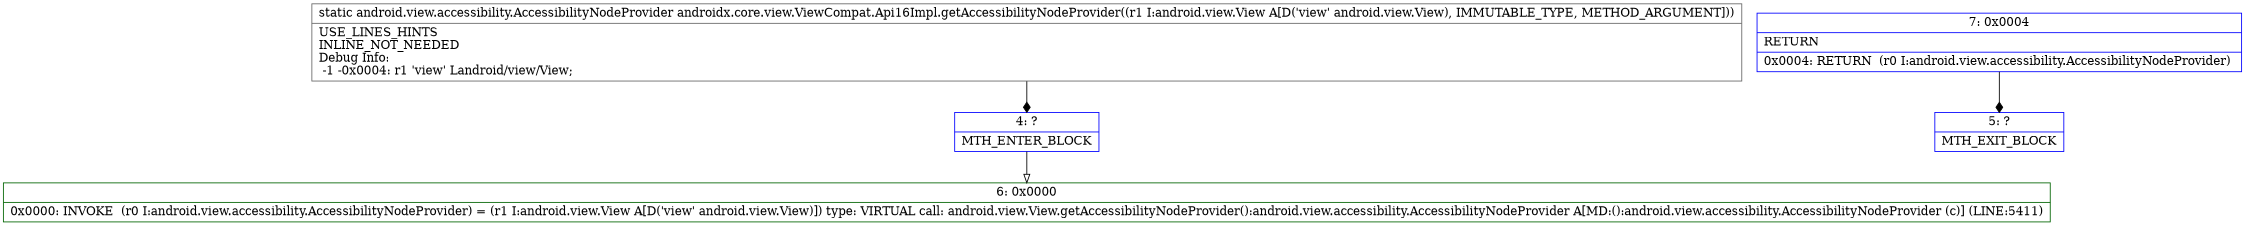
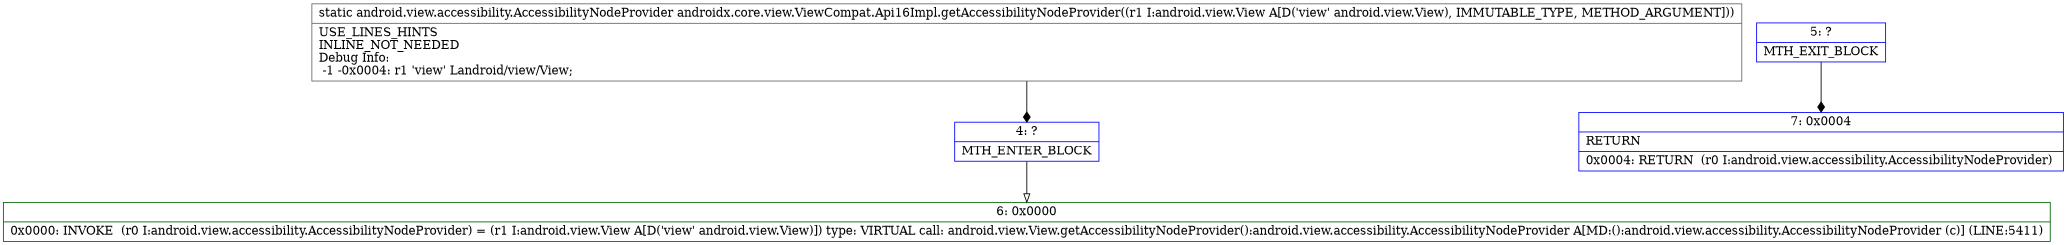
edge "7: 0x0004" -> "5: ?": reversed
